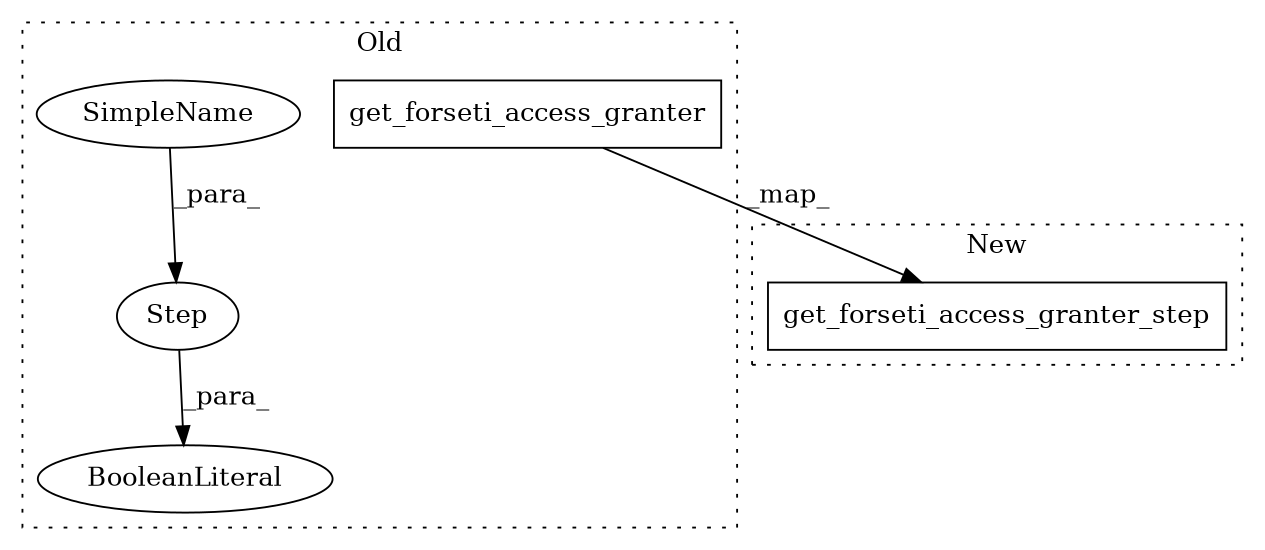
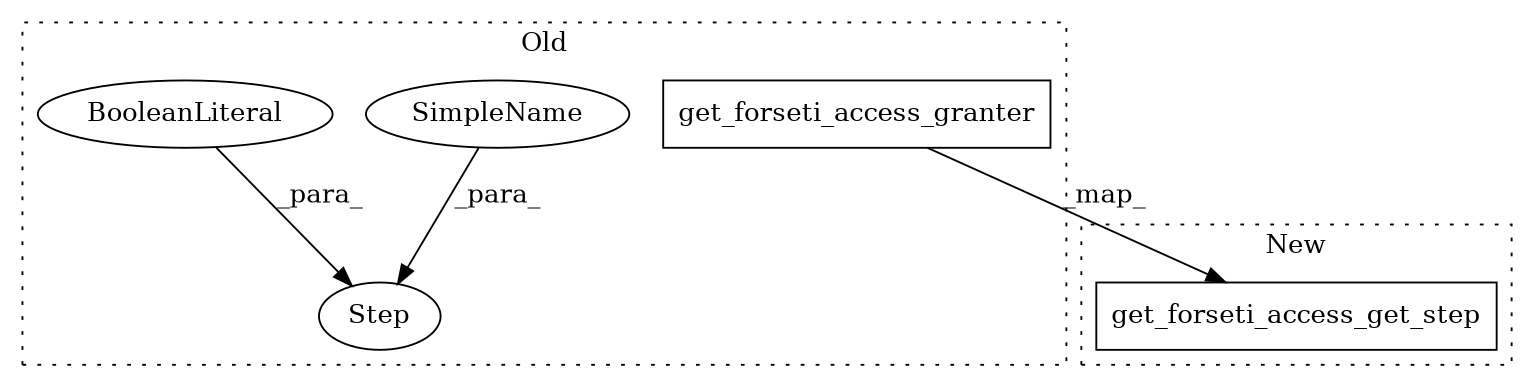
node "get_forseti_access_granter_step": label "get_forseti_access_granter_step" -> "get_forseti_access_get_step"
edge "Step" -> "BooleanLiteral": reversed
